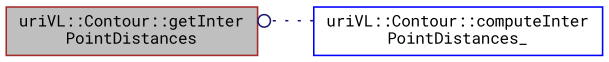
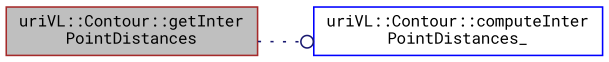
edge "uriVL::Contour::computeInter PointDistances_" -> "uriVL::Contour::getInter PointDistances": reversed
